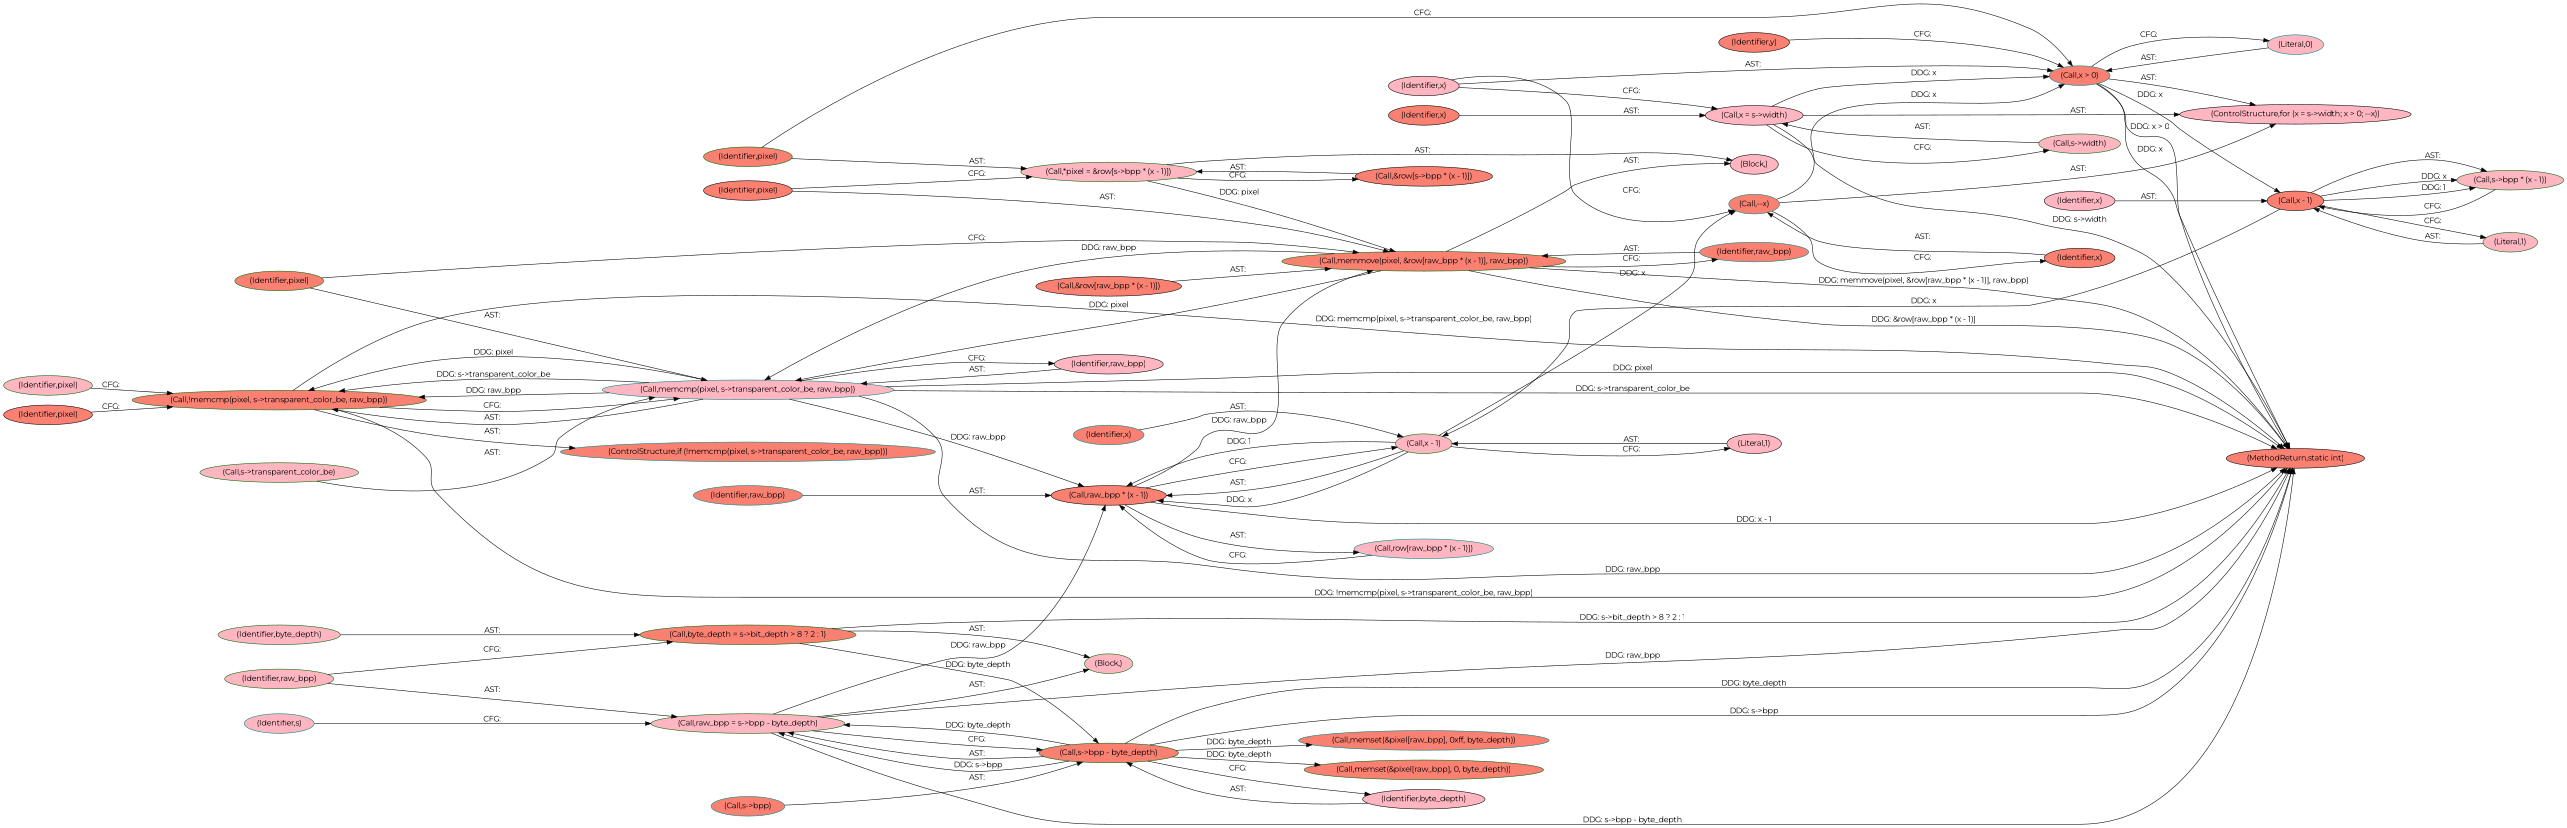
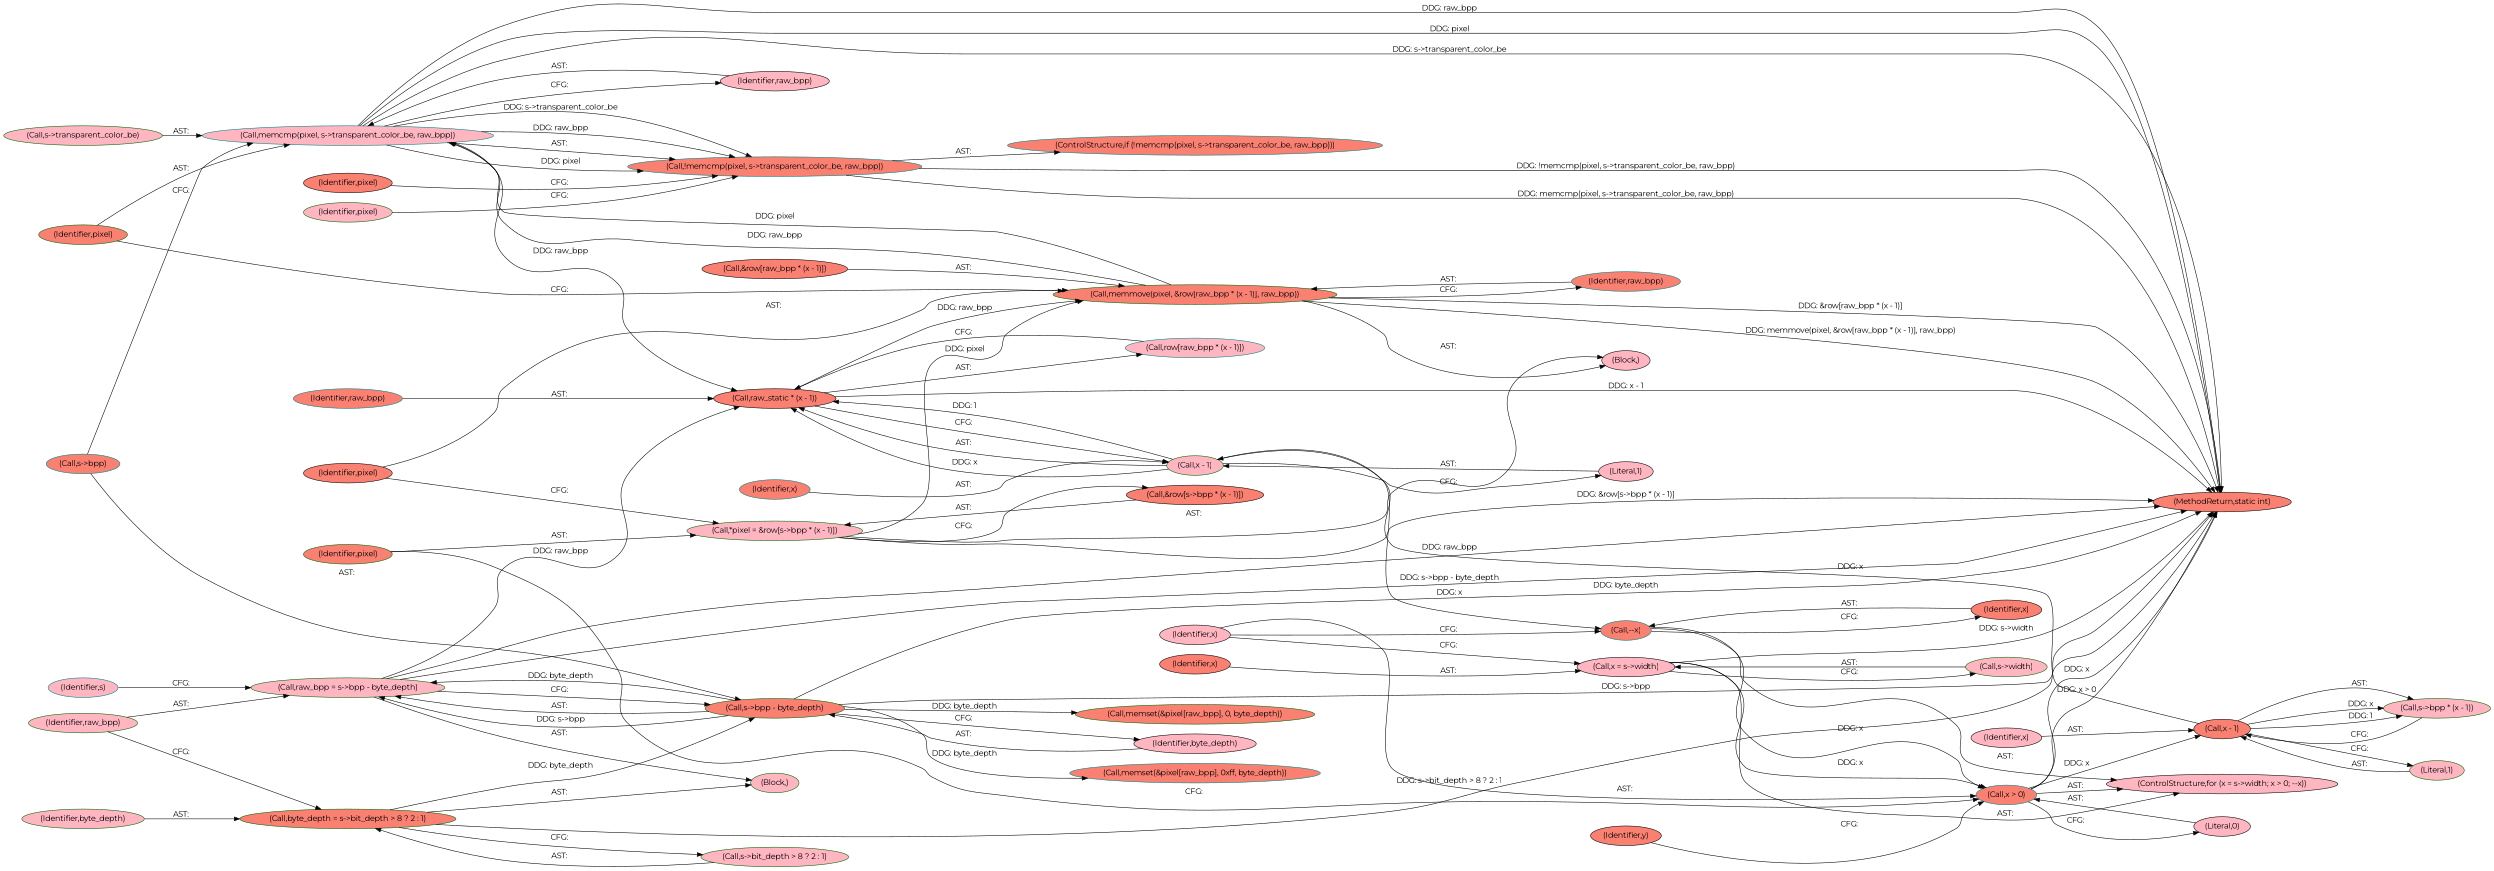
node "(Literal,0)": color teal -> black
node "(Call,!memcmp(pixel, s->transparent_color_be, raw_bpp))": color darkgreen -> teal
edge "(Call,!memcmp(pixel, s->transparent_color_be, raw_bpp))" -> "(Call,memcmp(pixel, s->transparent_color_be, raw_bpp))": now "(Call,s->bpp)" -> "(Call,memcmp(pixel, s->transparent_color_be, raw_bpp))"
node "(Call,raw_bpp * (x - 1))": label "(Call,raw_bpp * (x - 1))" -> "(Call,raw_static * (x - 1))"
edge "(Call,*pixel = &row[s->bpp * (x - 1)])" -> "(MethodReturn,static int)": added, label "DDG: &row[s->bpp * (x - 1)]"
node "(Call,s->bit_depth > 8 ? 2 : 1)": added
